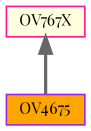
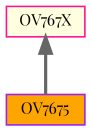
node "OV4675": label "OV4675" -> "OV7675"
